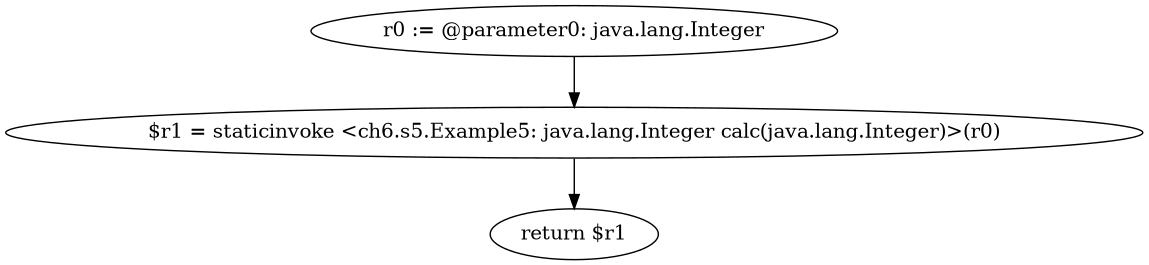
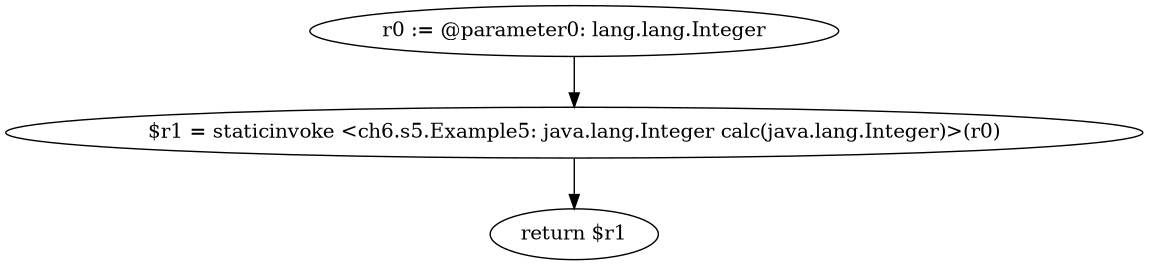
node "r0 := @parameter0: java.lang.Integer": label "r0 := @parameter0: java.lang.Integer" -> "r0 := @parameter0: lang.lang.Integer"
